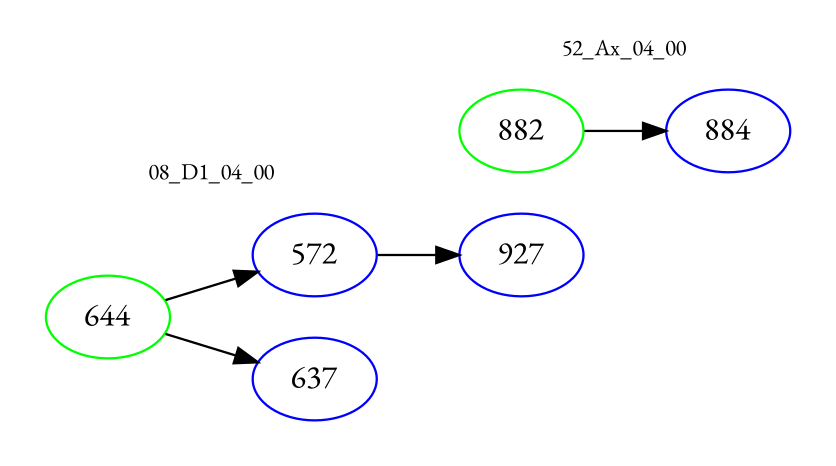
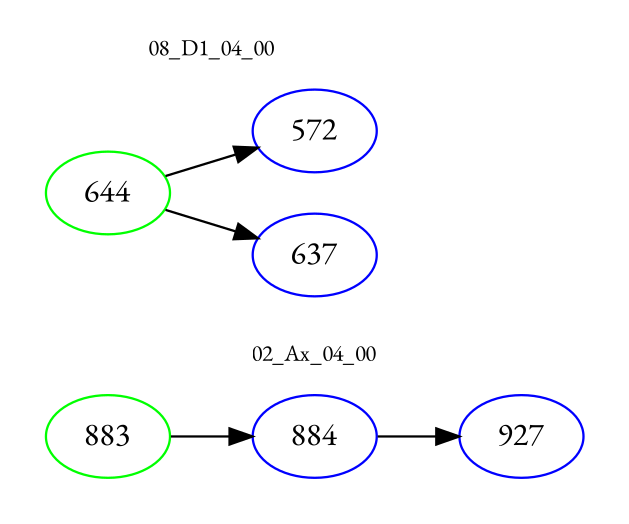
cluster "52_Ax_04_00": label "52_Ax_04_00" -> "02_Ax_04_00"
node "882": label "882" -> "883"
edge "572" -> "927": now "884" -> "927"
